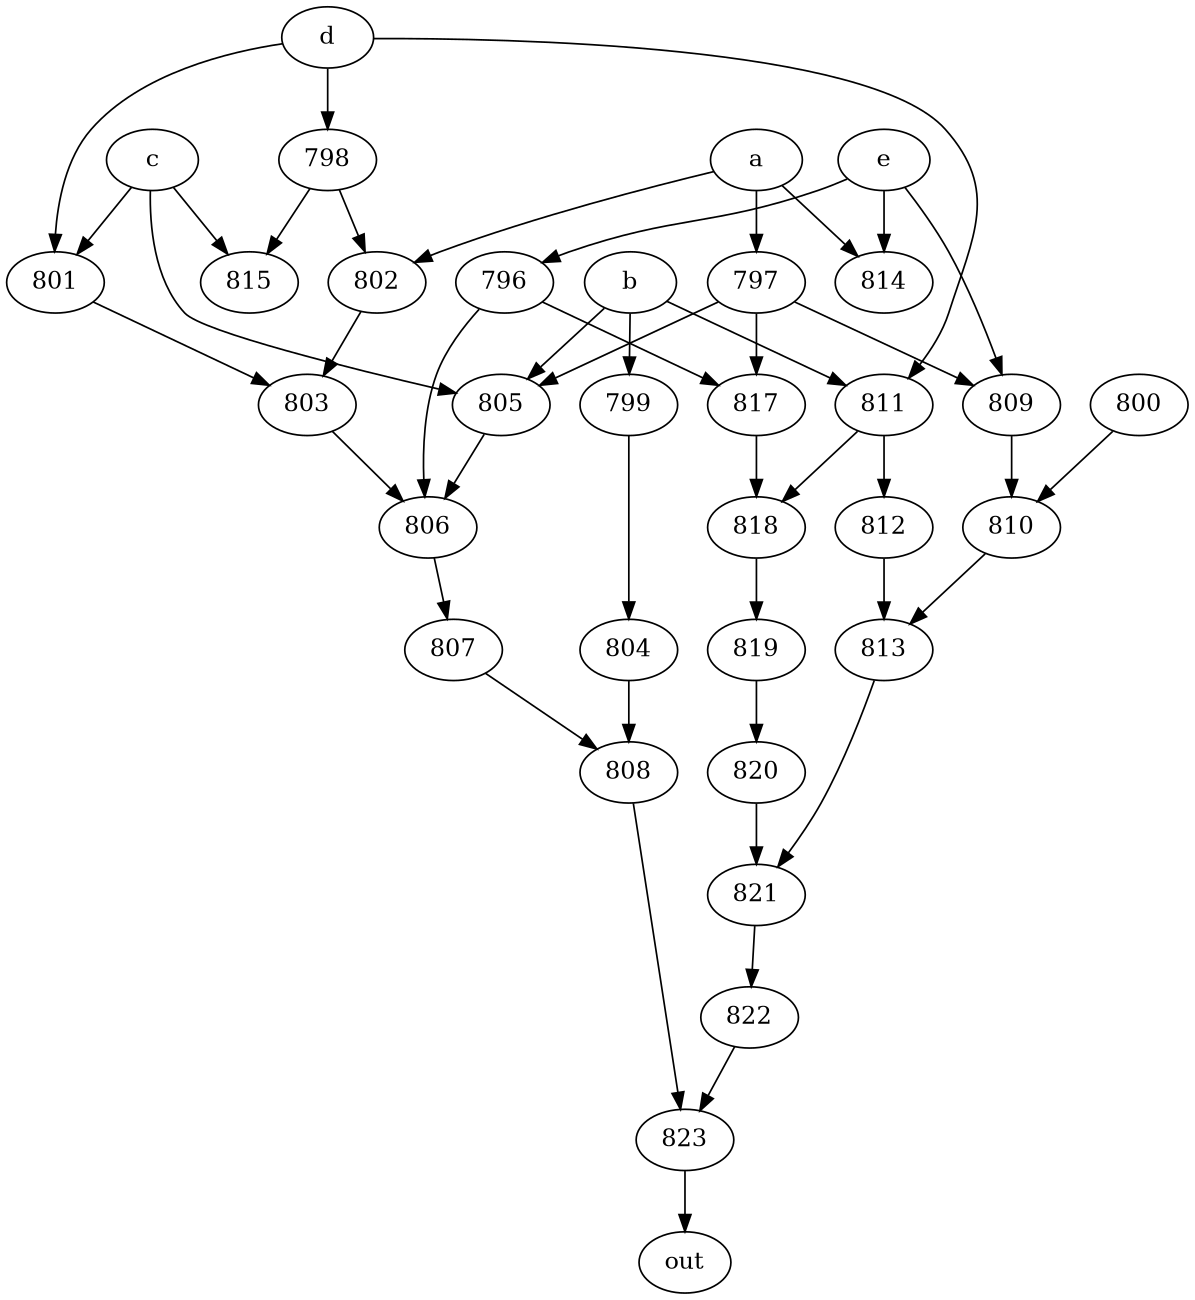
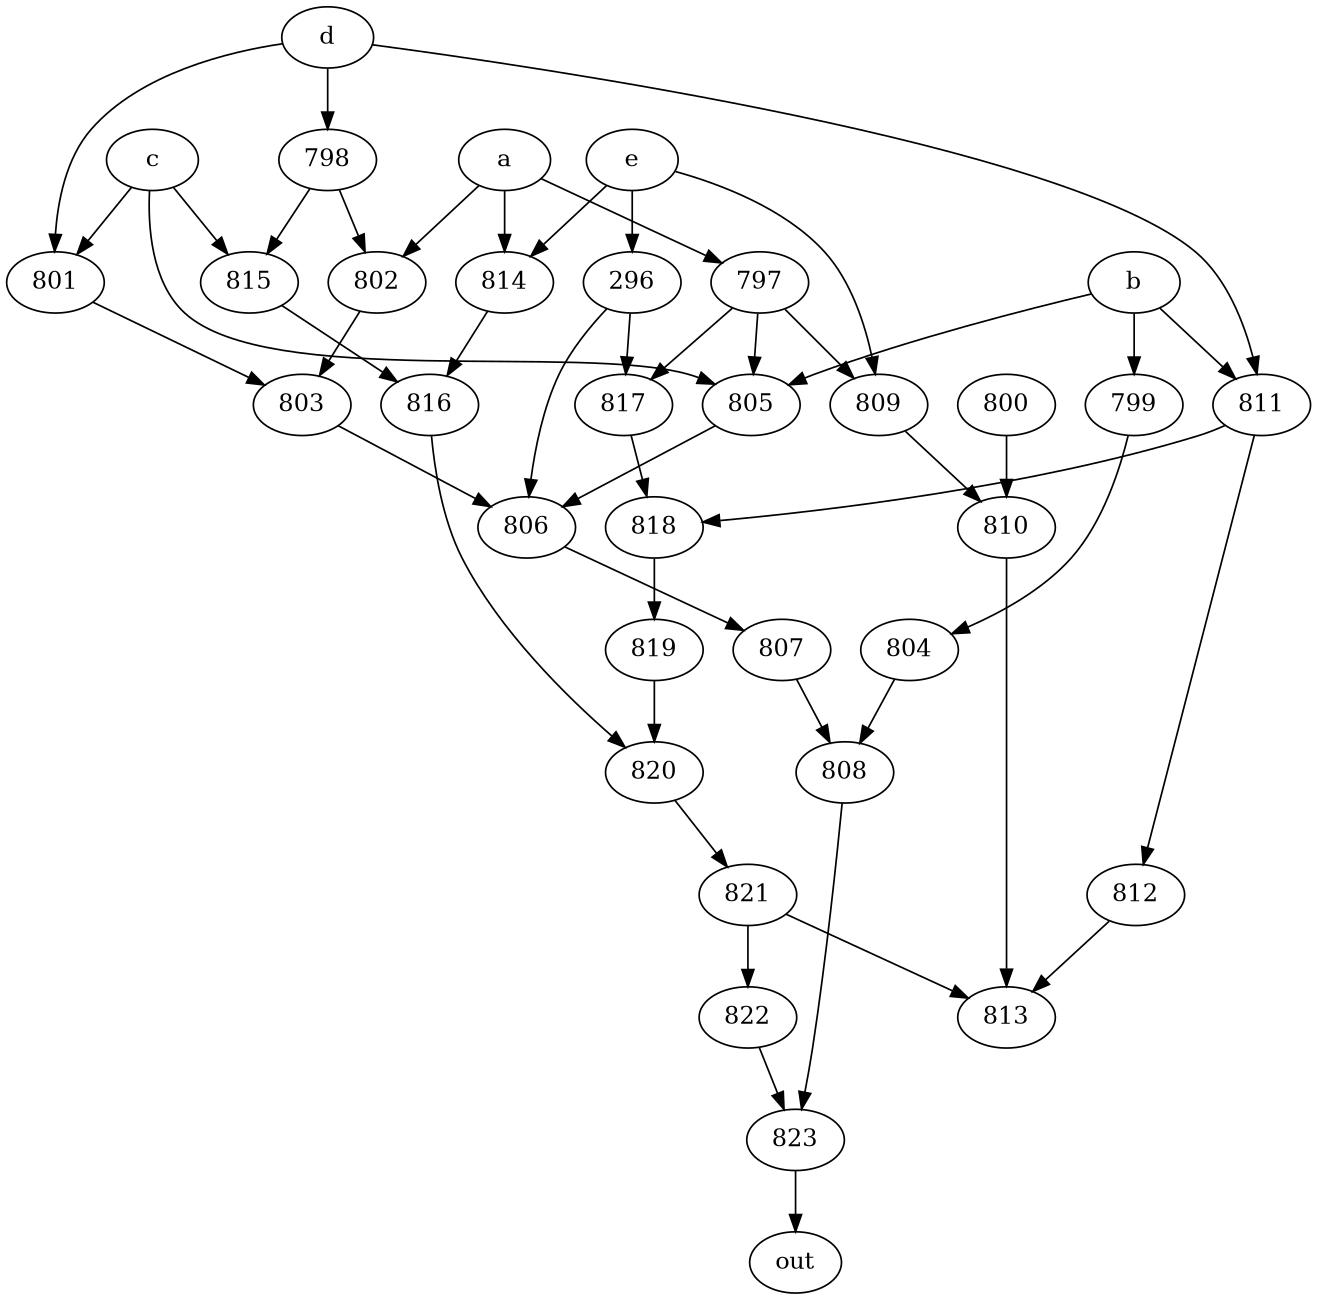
node "796": label "796" -> "296"
node "816": added
edge "813" -> "821": reversed
